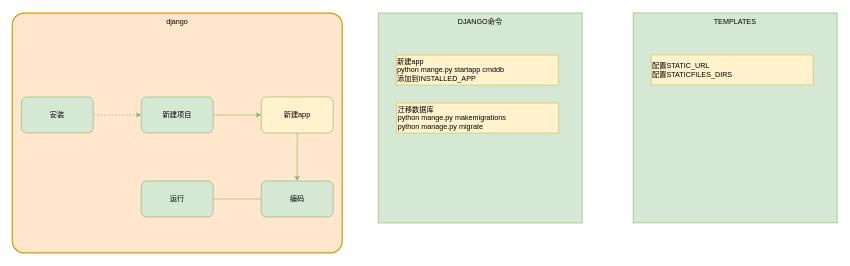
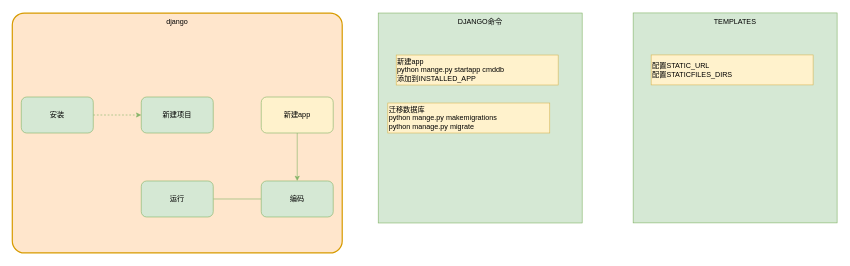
edge "新建项目" -> "新建app": removed
node "迁移数据库 python mange.py makemigrations python manage.py migrate": moved (478, 118) -> (469, 118)
